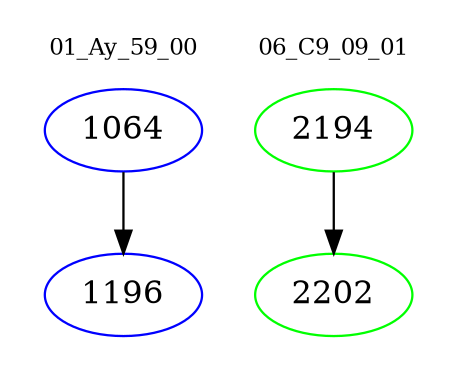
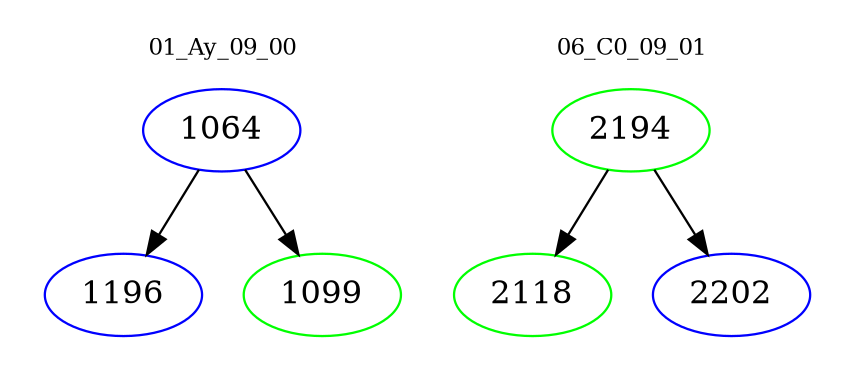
cluster "01_Ay_59_00": label "01_Ay_59_00" -> "01_Ay_09_00"
cluster "06_C9_09_01": label "06_C9_09_01" -> "06_C0_09_01"
node "1099": added
node "2202": color green -> blue
node "2118": added
